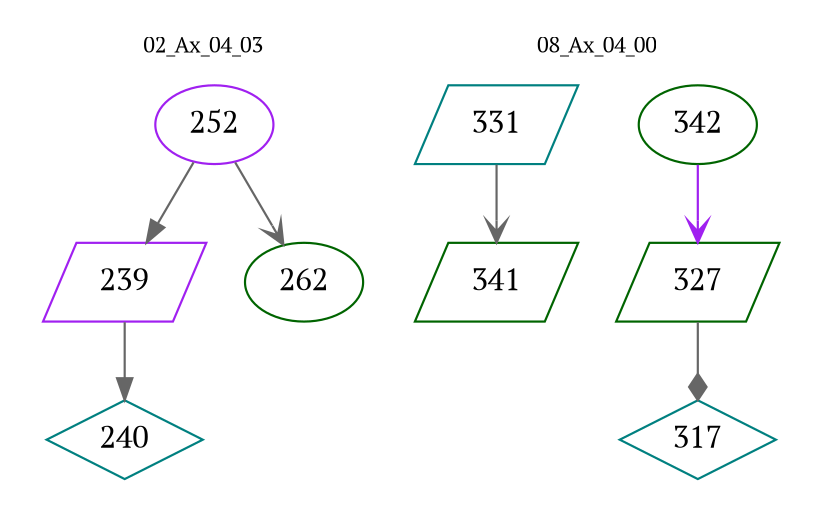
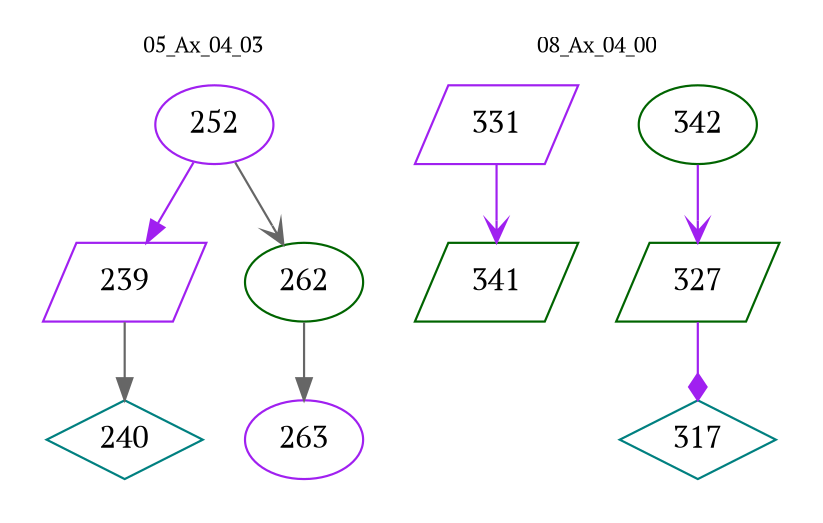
cluster "02_Ax_04_03": label "02_Ax_04_03" -> "05_Ax_04_03"
node "331": color teal -> purple
edge "252" -> "239": color gray40 -> purple
edge "331" -> "341": color gray40 -> purple
edge "327" -> "317": color gray40 -> purple
node "263": added
